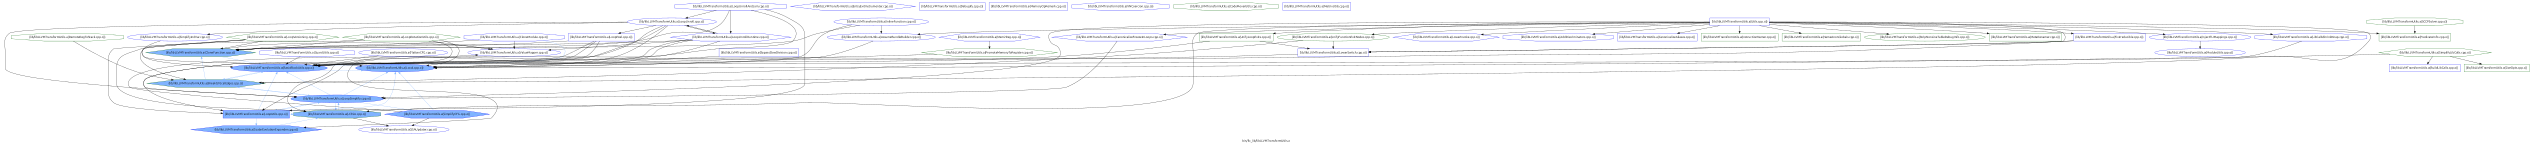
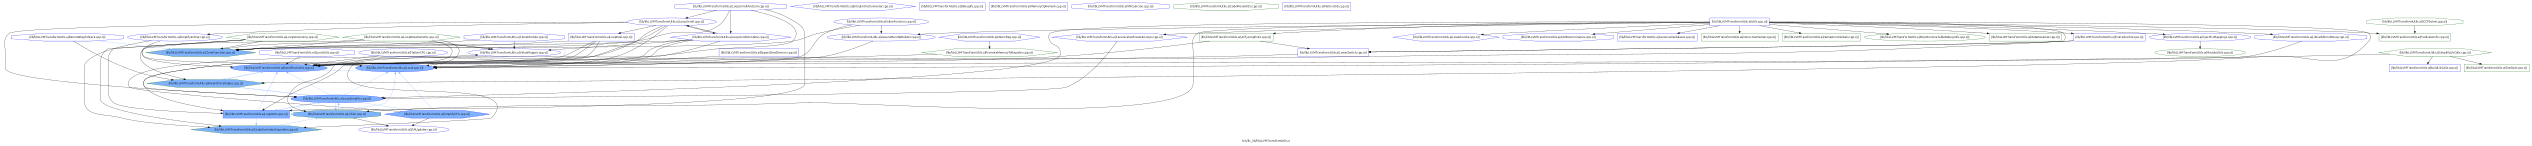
node "{lib/libLLVMTransformUtils.a(DemoteRegToStack.cpp.o)}": color darkgreen -> blue
node "{lib/libLLVMTransformUtils.a(UnifyFunctionExitNodes.cpp.o)}": removed
node "{lib/libLLVMTransformUtils.a(ModuleUtils.cpp.o)}": color blue -> darkgreen
edge "{lib/libLLVMTransformUtils.a(BreakCriticalEdges.cpp.o)}" -> "{lib/libLLVMTransformUtils.a(CloneFunction.cpp.o)}": now "{lib/libLLVMTransformUtils.a(DemoteRegToStack.cpp.o)}" -> "{lib/libLLVMTransformUtils.a(CloneFunction.cpp.o)}"
edge "{lib/libLLVMTransformUtils.a(LoopVersioning.cpp.o)}" -> "{lib/libLLVMTransformUtils.a(LCSSA.cpp.o)}": now "{lib/libLLVMTransformUtils.a(LoopVersioning.cpp.o)}" -> "{lib/libLLVMTransformUtils.a(ScalarEvolutionExpander.cpp.o)}"
edge "{lib/libLLVMTransformUtils.a(SimplifyIndVar.cpp.o)}" -> "{lib/libLLVMTransformUtils.a(ScalarEvolutionExpander.cpp.o)}": added
node "{lib/libLLVMTransformUtils.a(ScalarEvolutionExpander.cpp.o)}": color blue -> darkgreen
